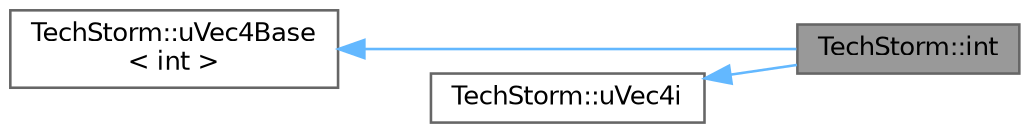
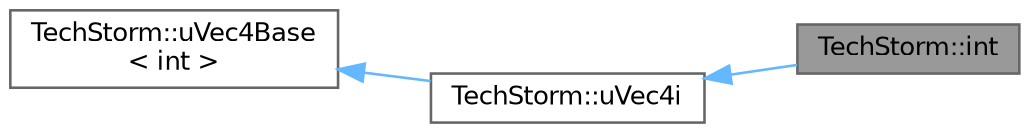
edge "TechStorm::int" -> "TechStorm::uVec4Base < int >": now "TechStorm::uVec4i" -> "TechStorm::uVec4Base < int >"
